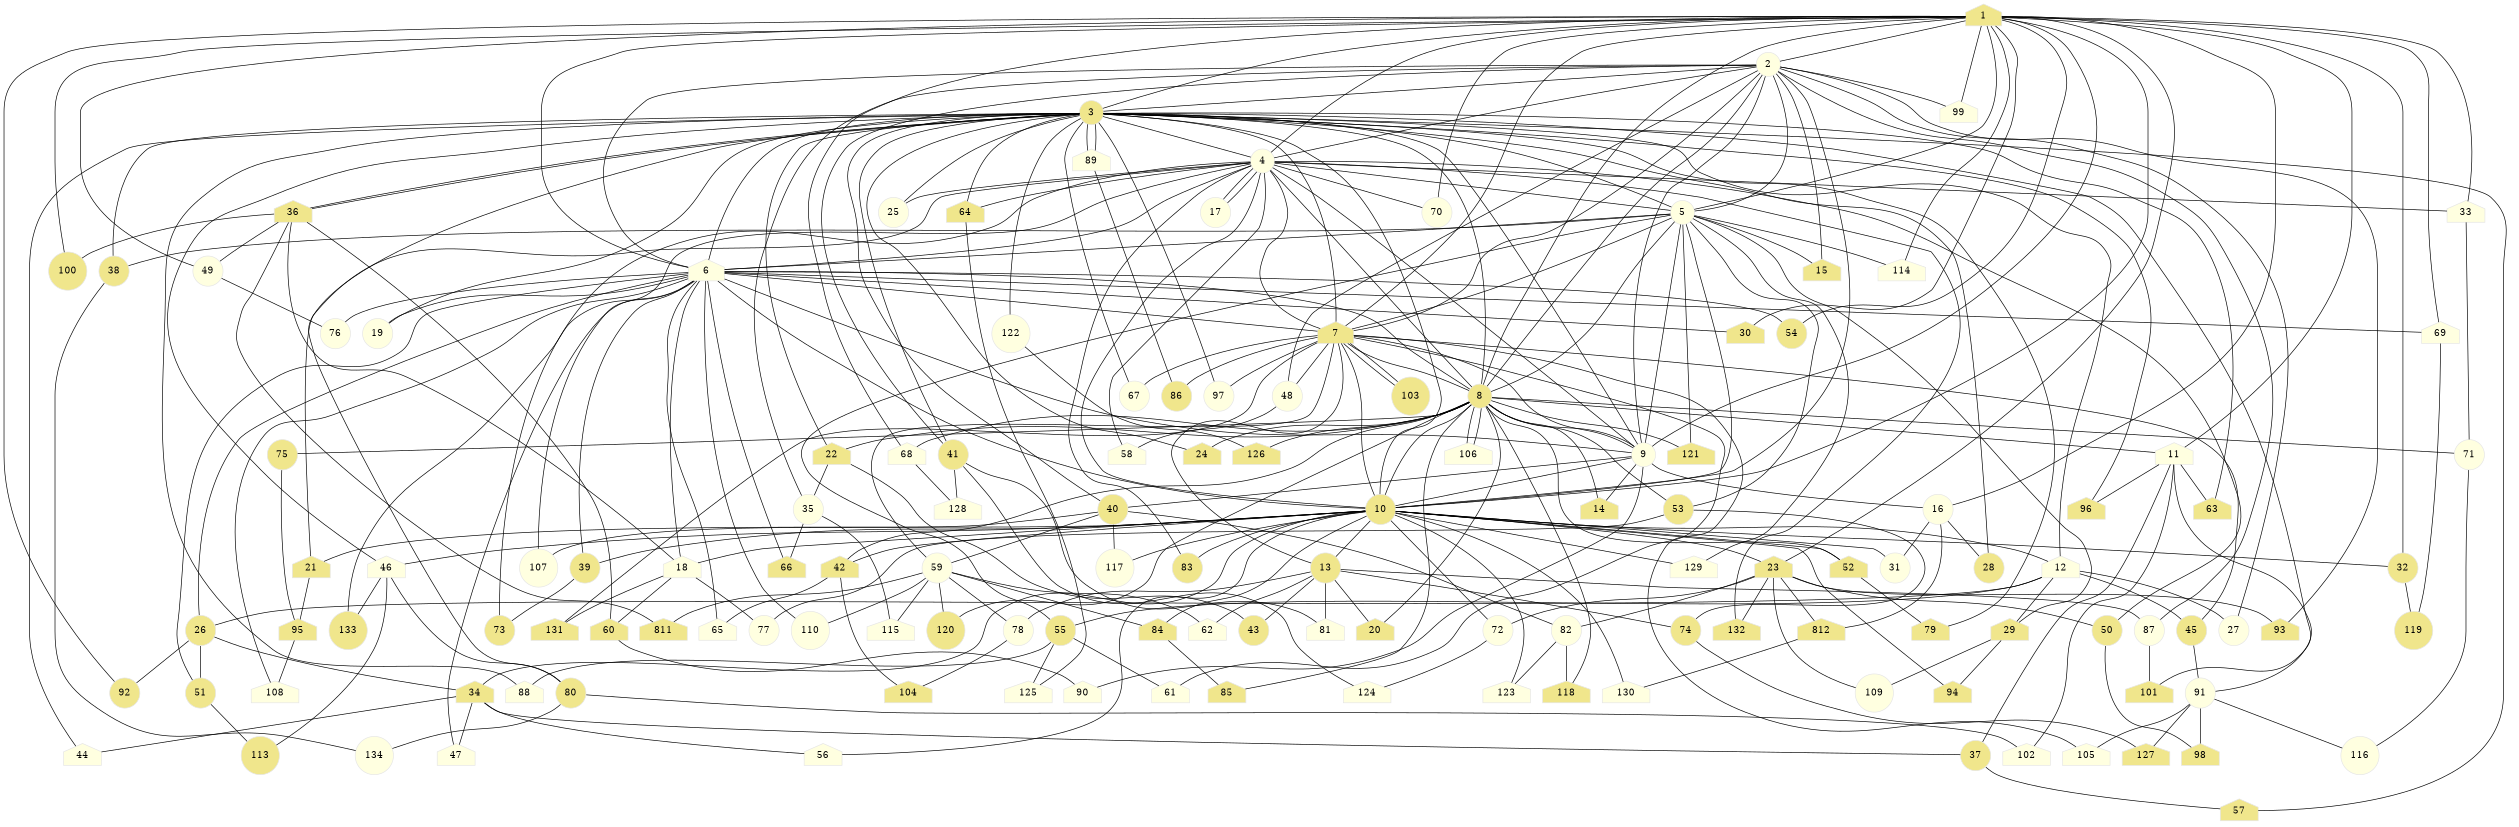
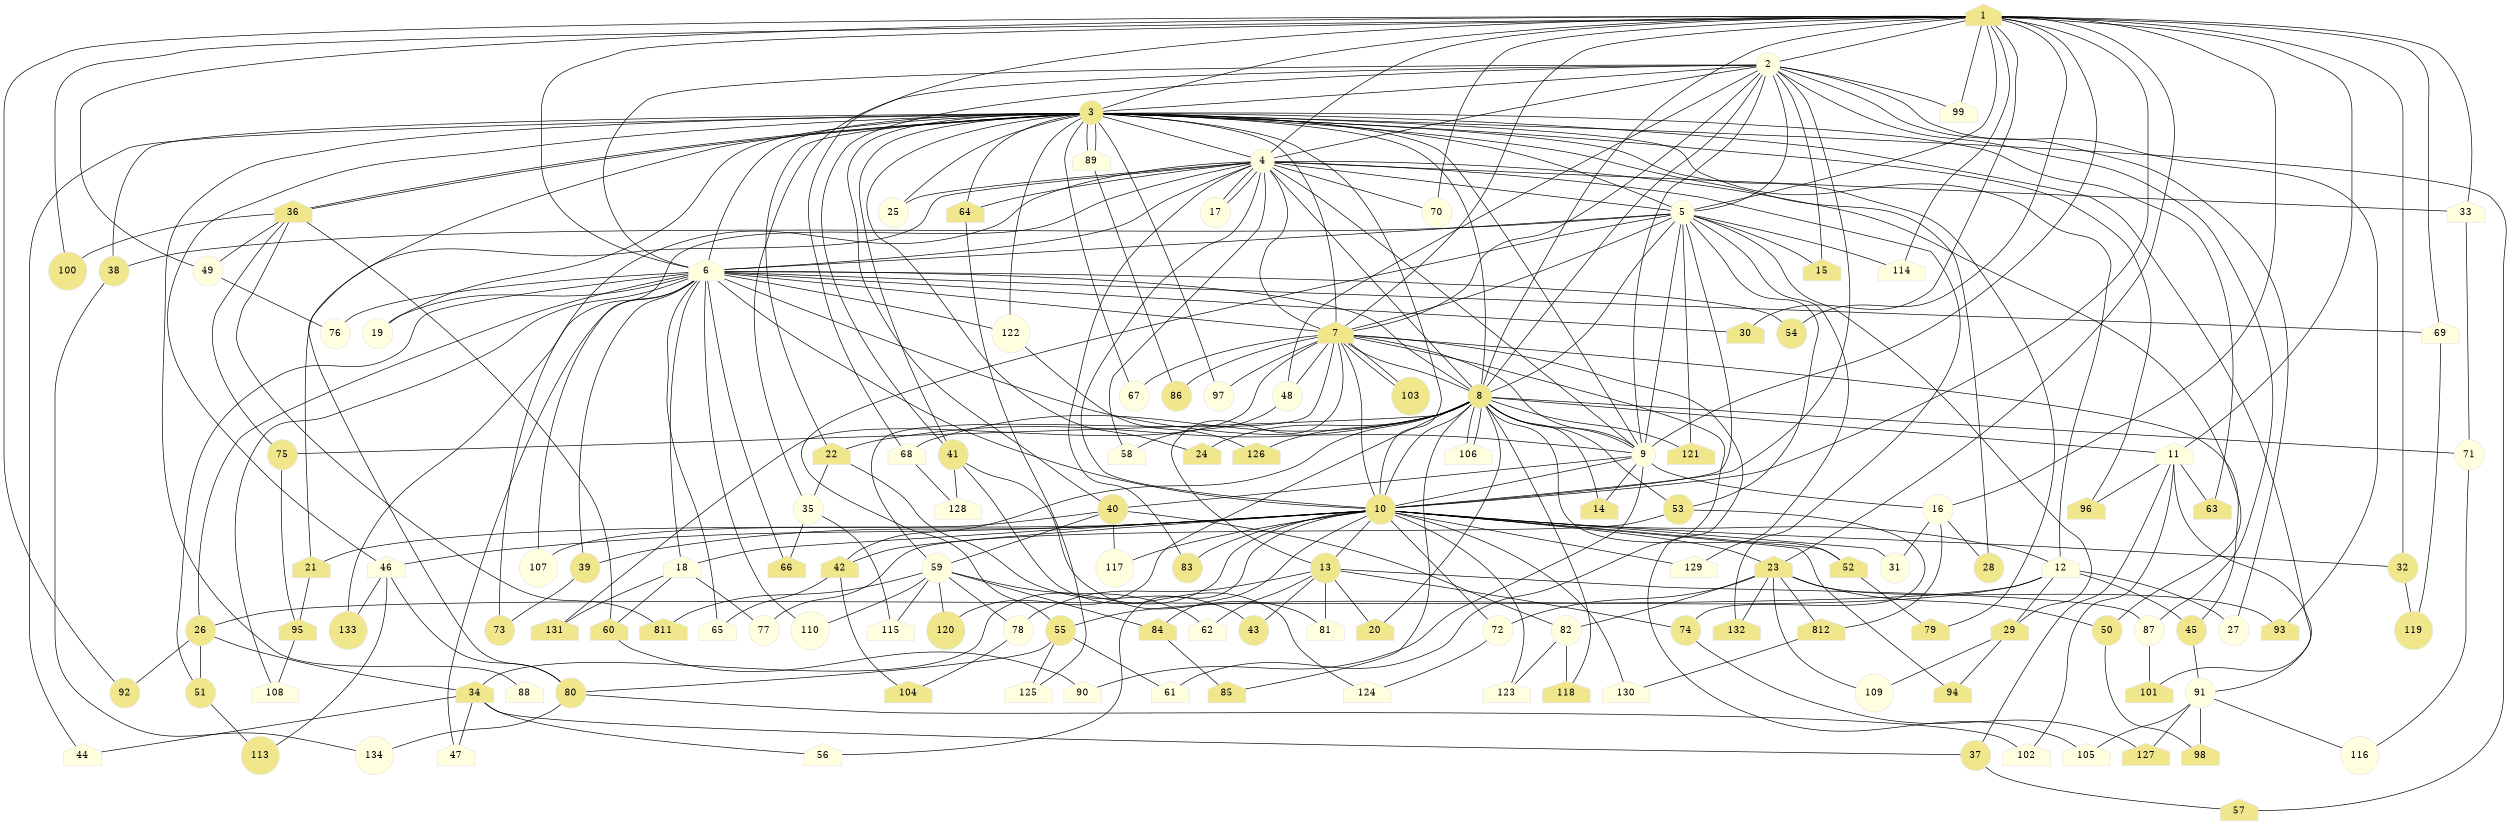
edge "6" -- "122": added
edge "36" -- "18": now "36" -- "75"
edge "55" -- "88": now "55" -- "80"
